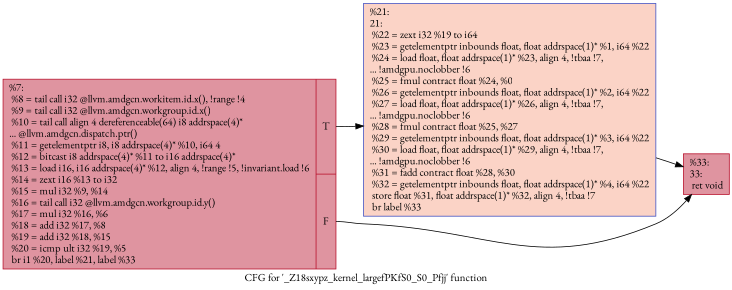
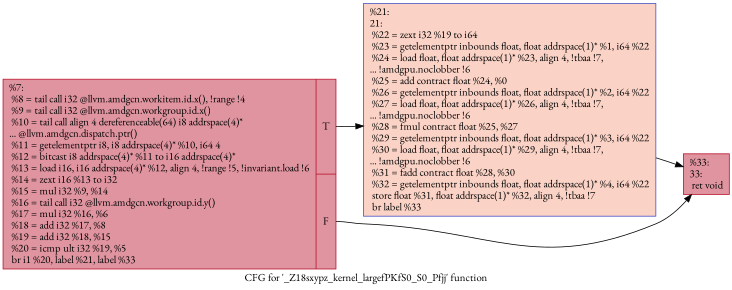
node "%21:": text "%25 = fmul contract float %24, %0" -> "%25 = add contract float %24, %0"
